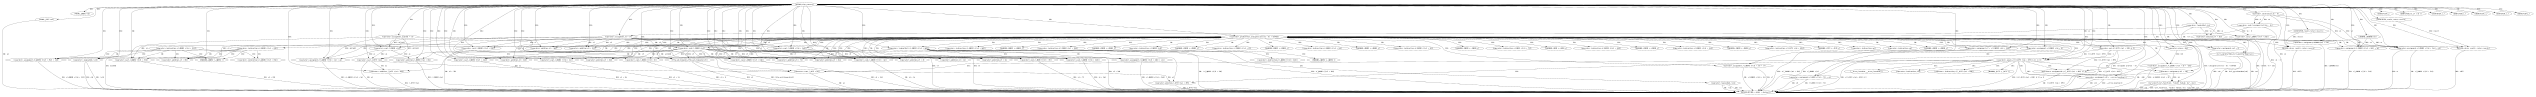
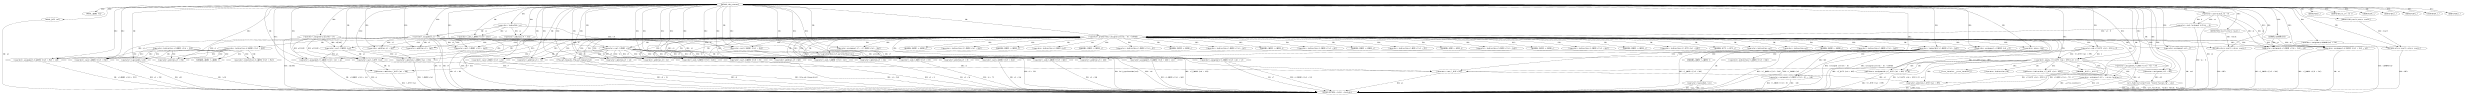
edge "(<operator>.assignment,v7 = *((_DWORD *)a1 + 156))" -> "(<operator>.assignment,*(_DWORD *)(v5 + 24) = v7)": added, label "DDG: v7"
